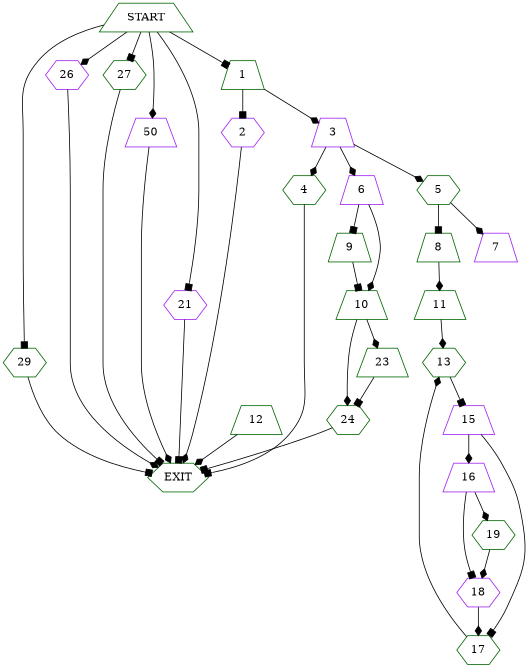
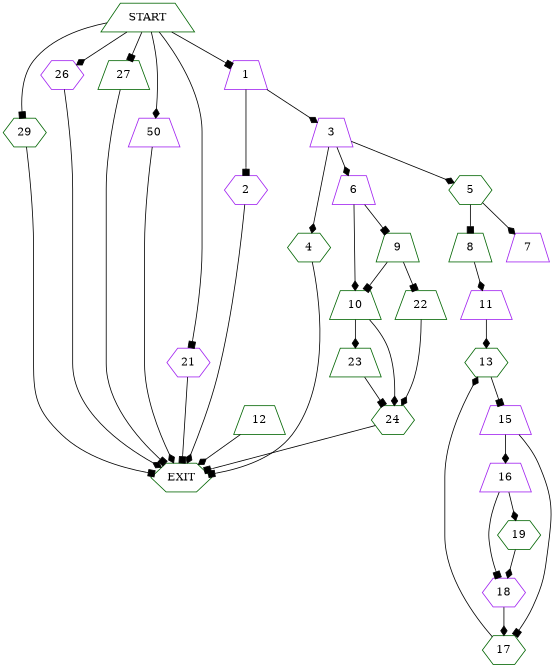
node "27": shape hexagon -> trapezium
node "1": color darkgreen -> purple
node "22": added
node "11": color darkgreen -> purple
